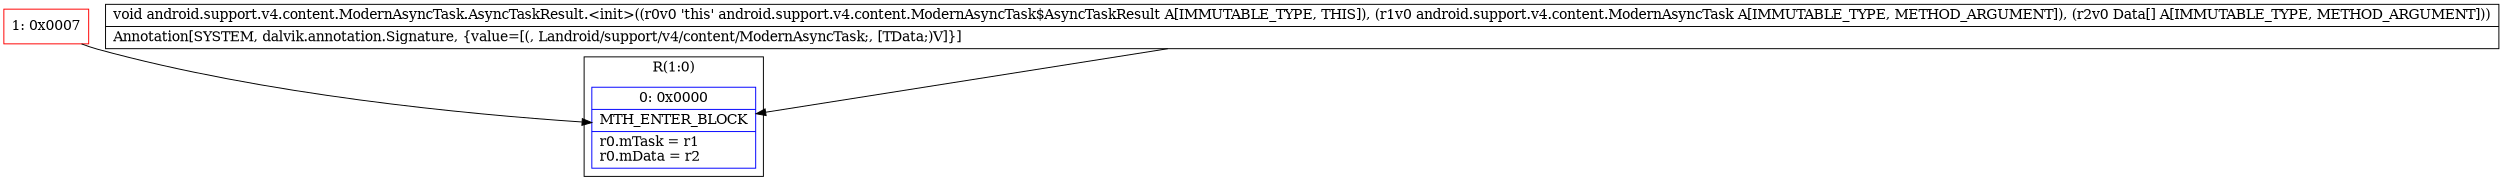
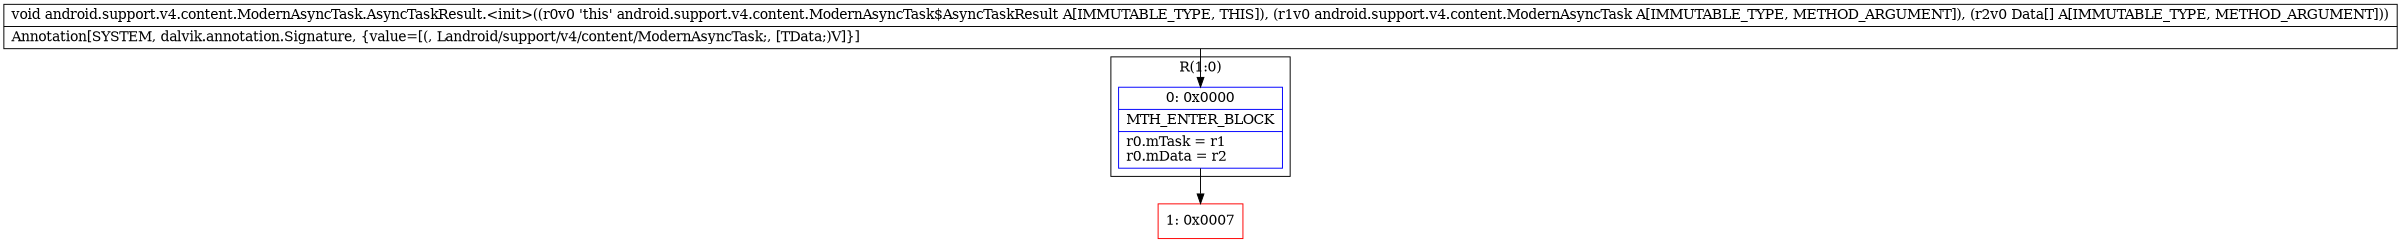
edge "1: 0x0007" -> "0: 0x0000": reversed
